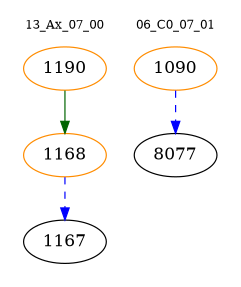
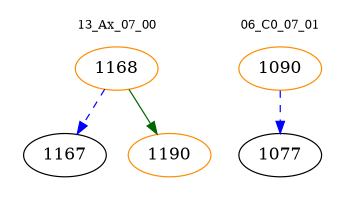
edge "1190" -> "1168": reversed
node "8077": label "8077" -> "1077"
